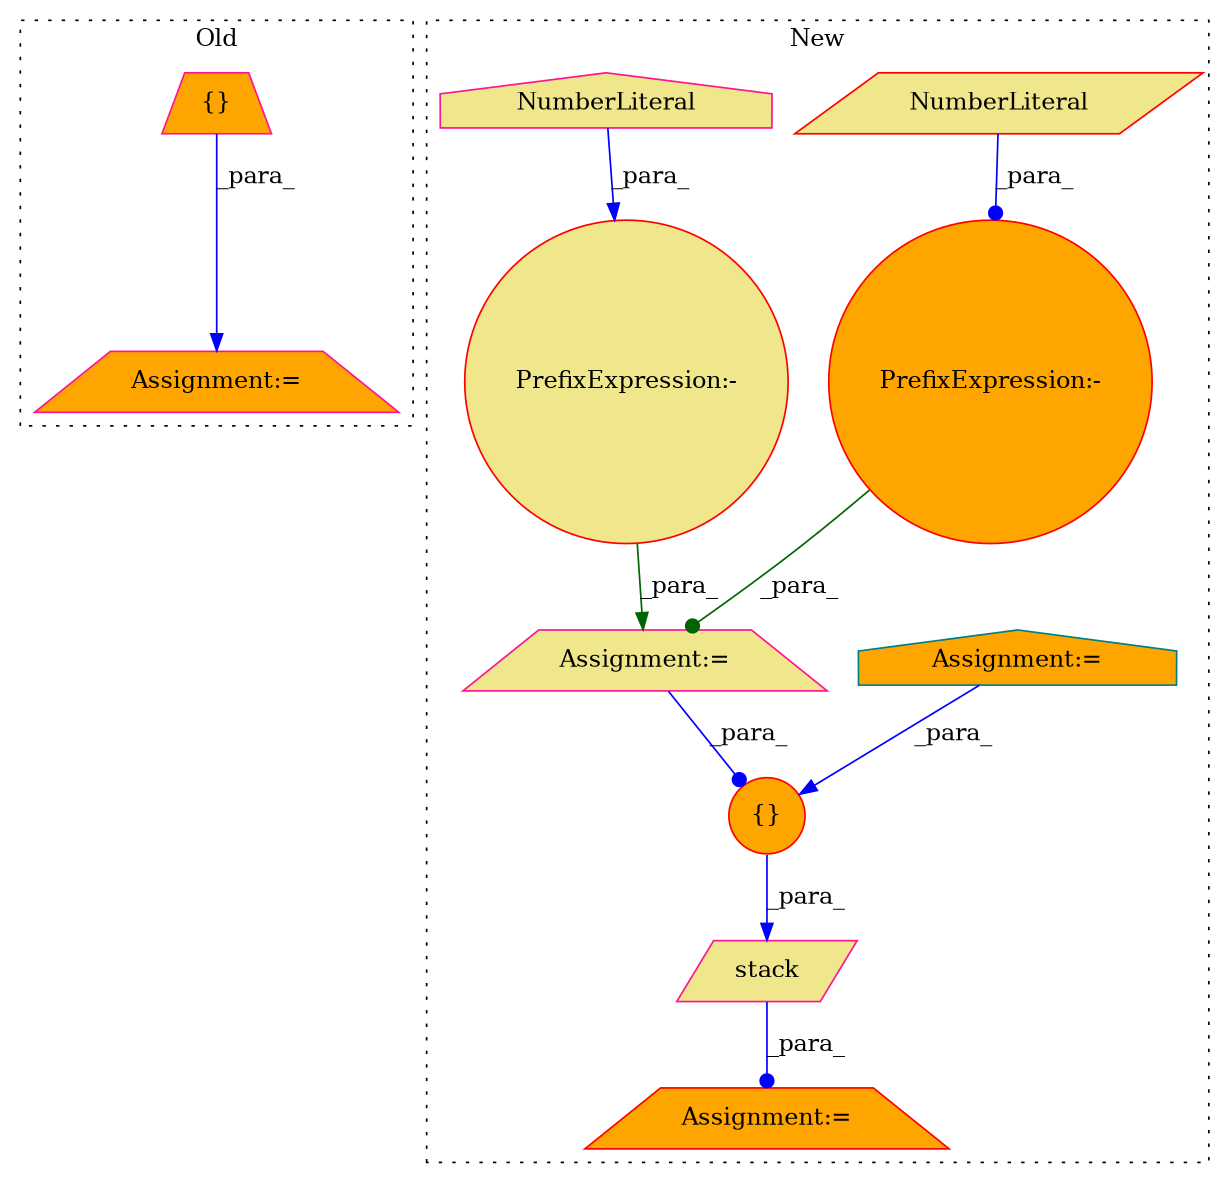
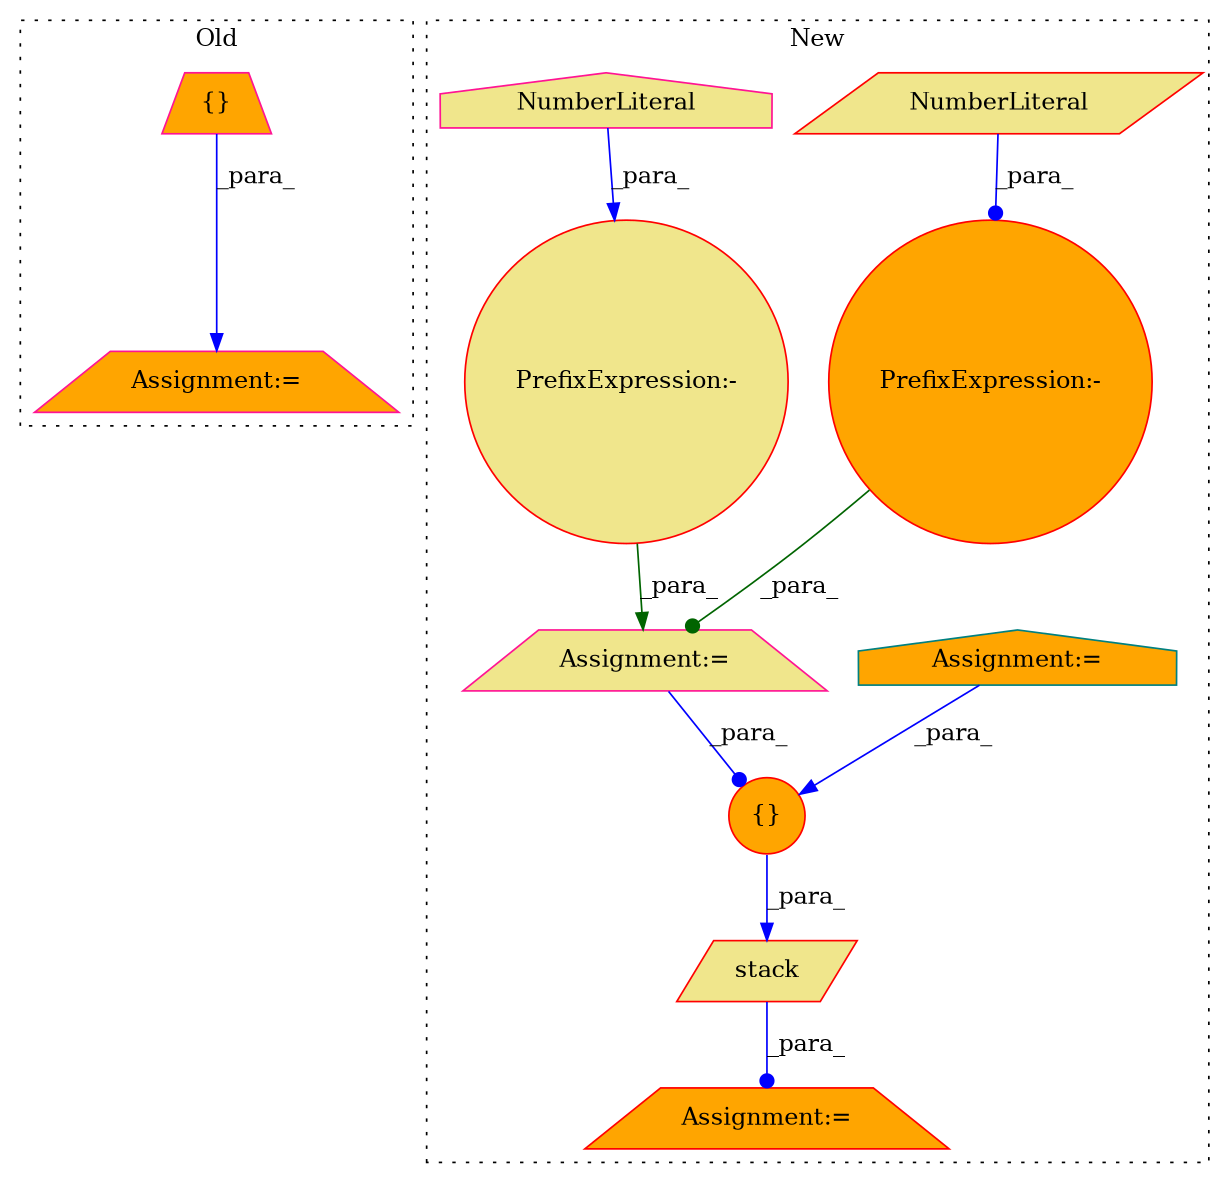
node "stack": color deeppink -> red
